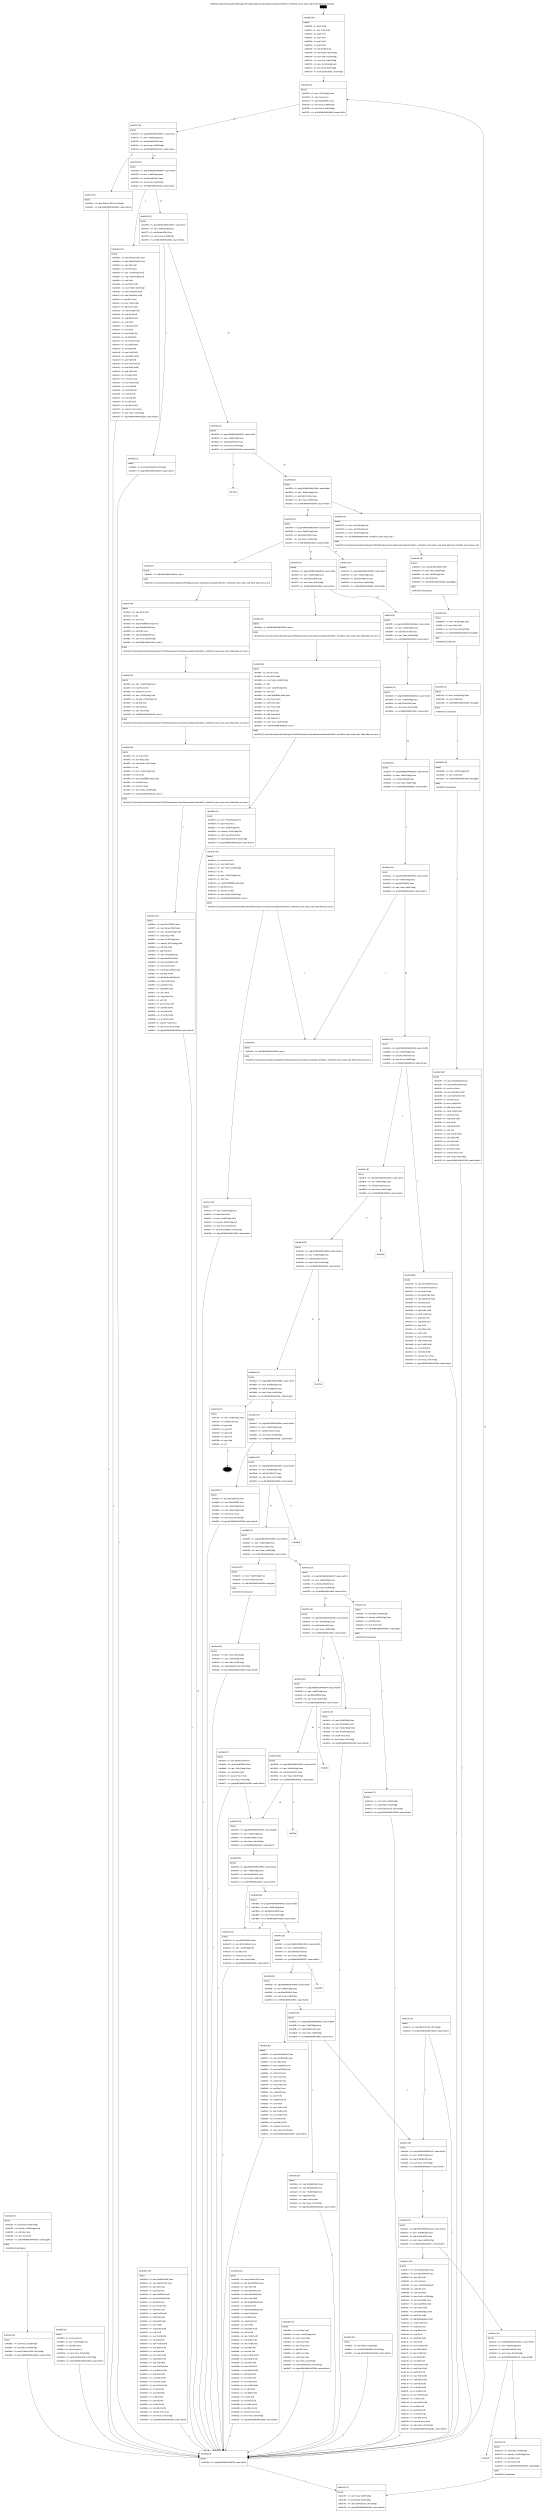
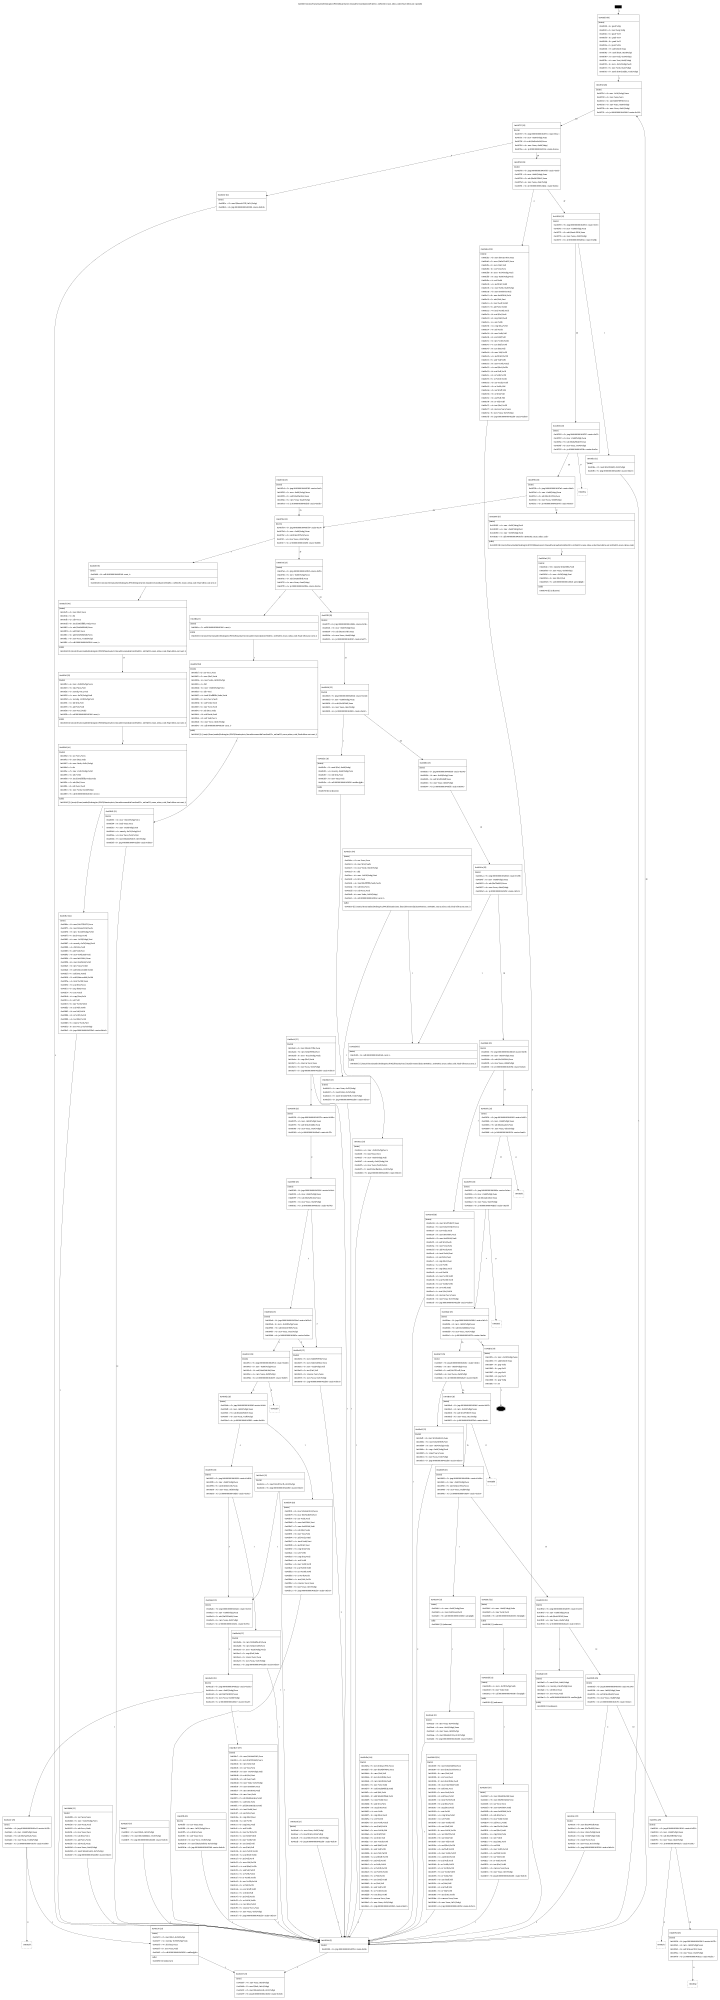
edge "0x4017b4 [25]" -> "0x4017cd [25]": reversed
node "0x4020bd [18]": removed
edge "0x401818 [25]" -> "0x401d2c [23]": added, label "1"
edge "0x401ad1 [23]" -> "0x401ae8 [23]": removed, label "1"
edge "0x40195d [25]" -> "0x401976 [25]": removed, label "10"
